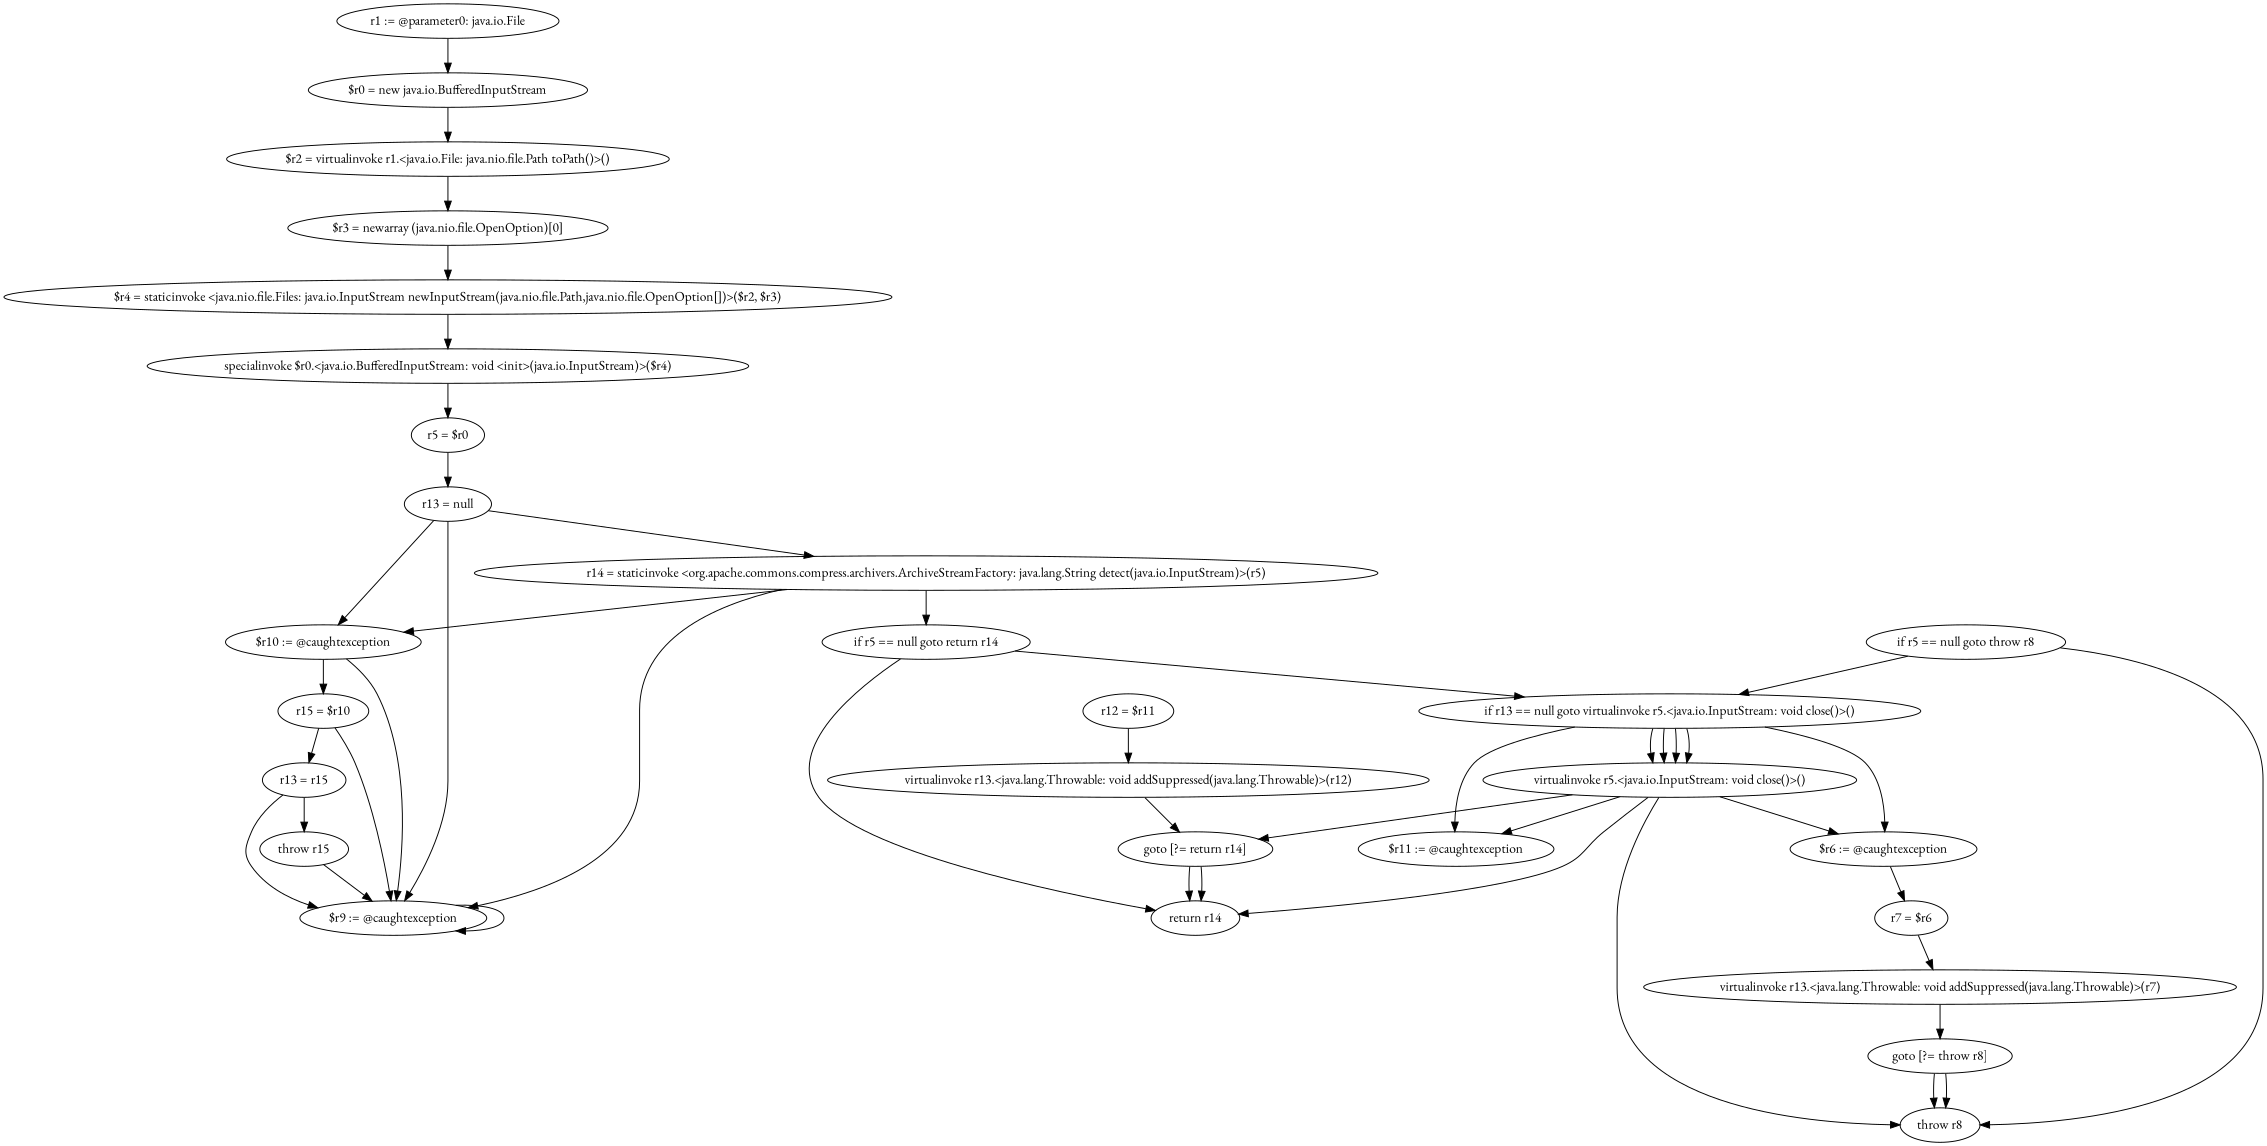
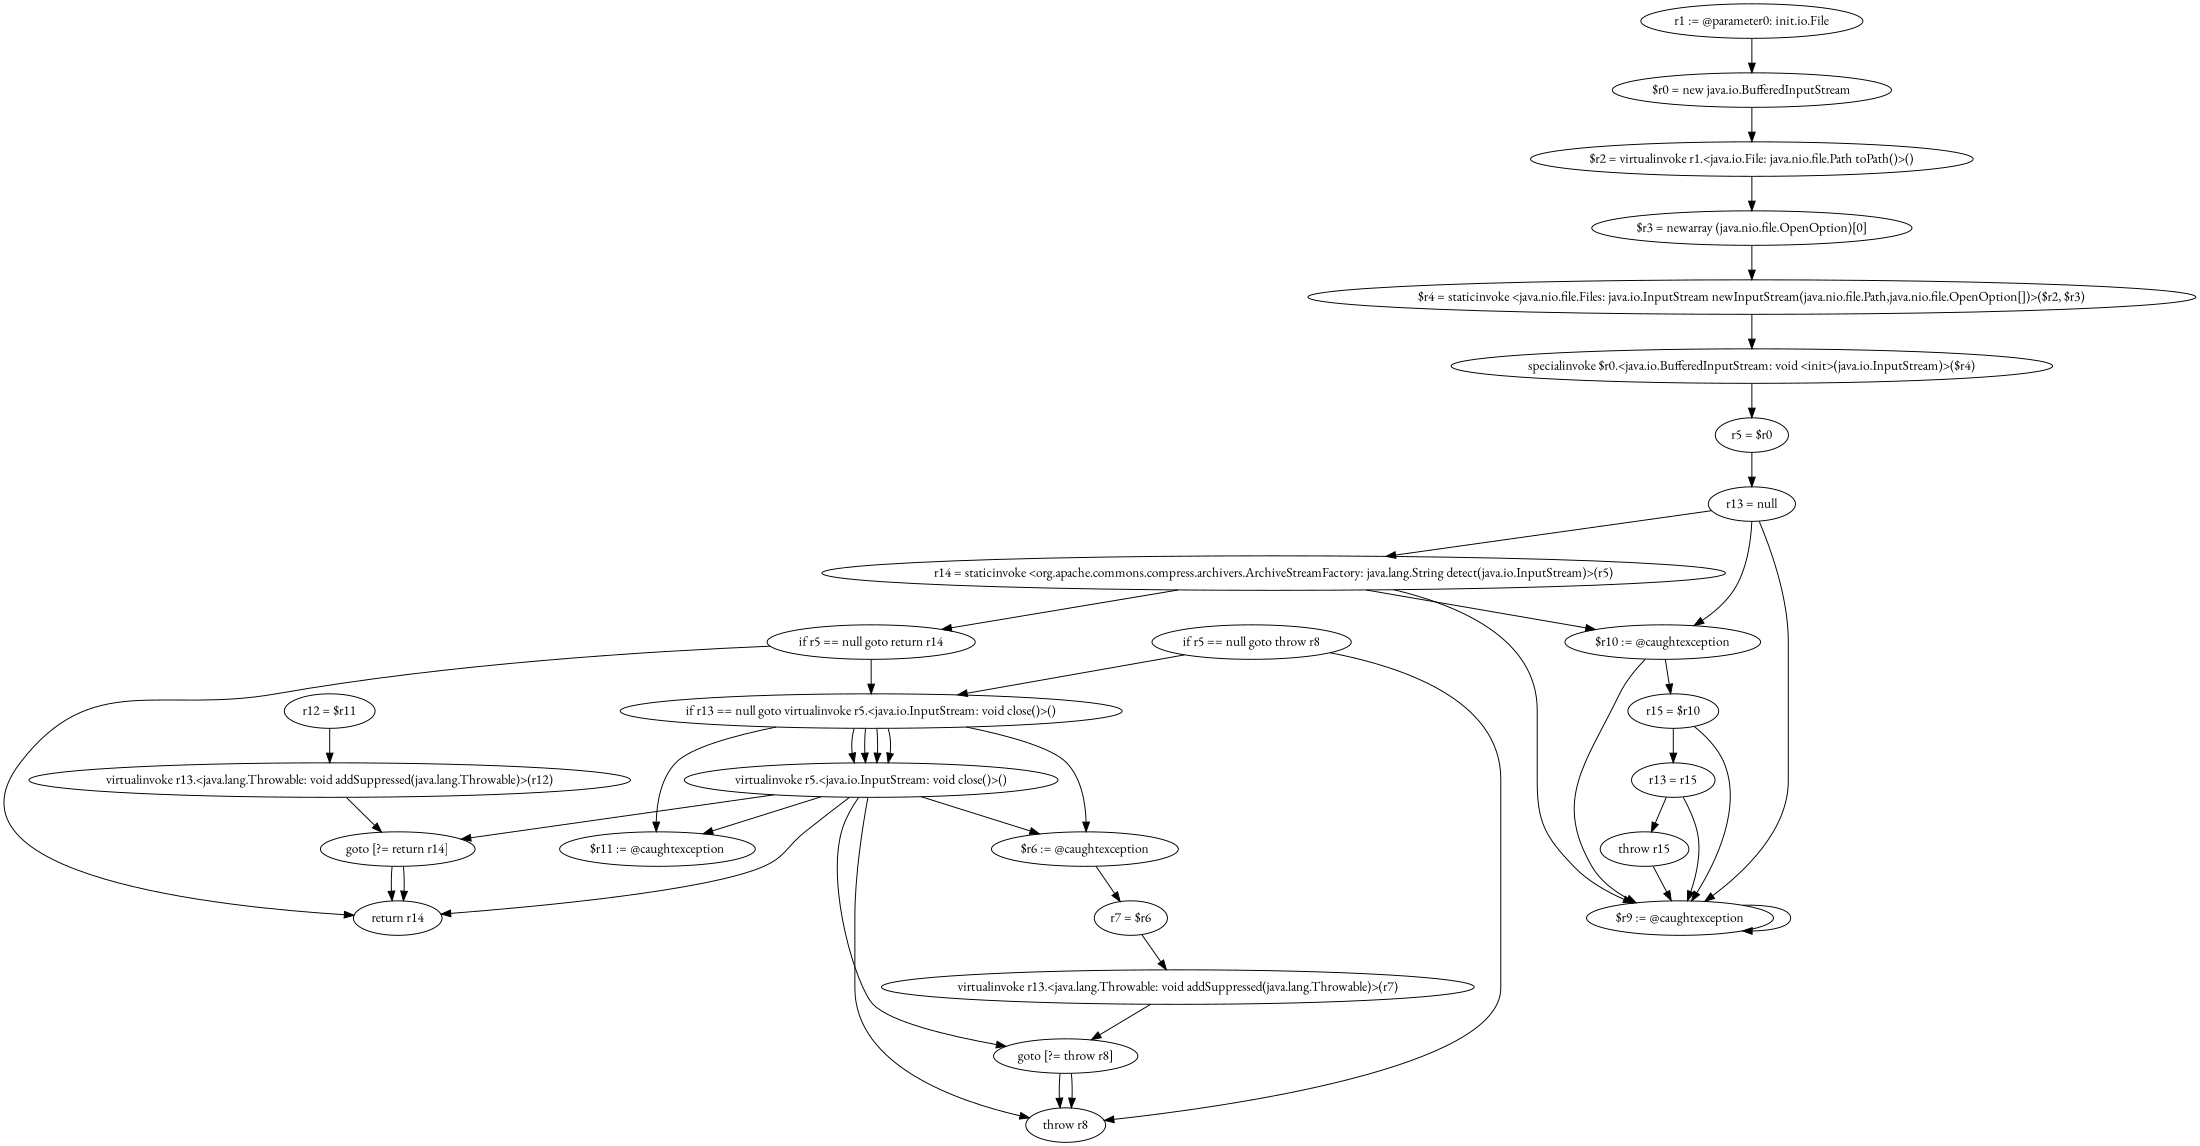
node "r1 := @parameter0: java.io.File": label "r1 := @parameter0: java.io.File" -> "r1 := @parameter0: init.io.File"
edge "virtualinvoke r5.<java.io.InputStream: void close()>()" -> "goto [?= throw r8]": added
